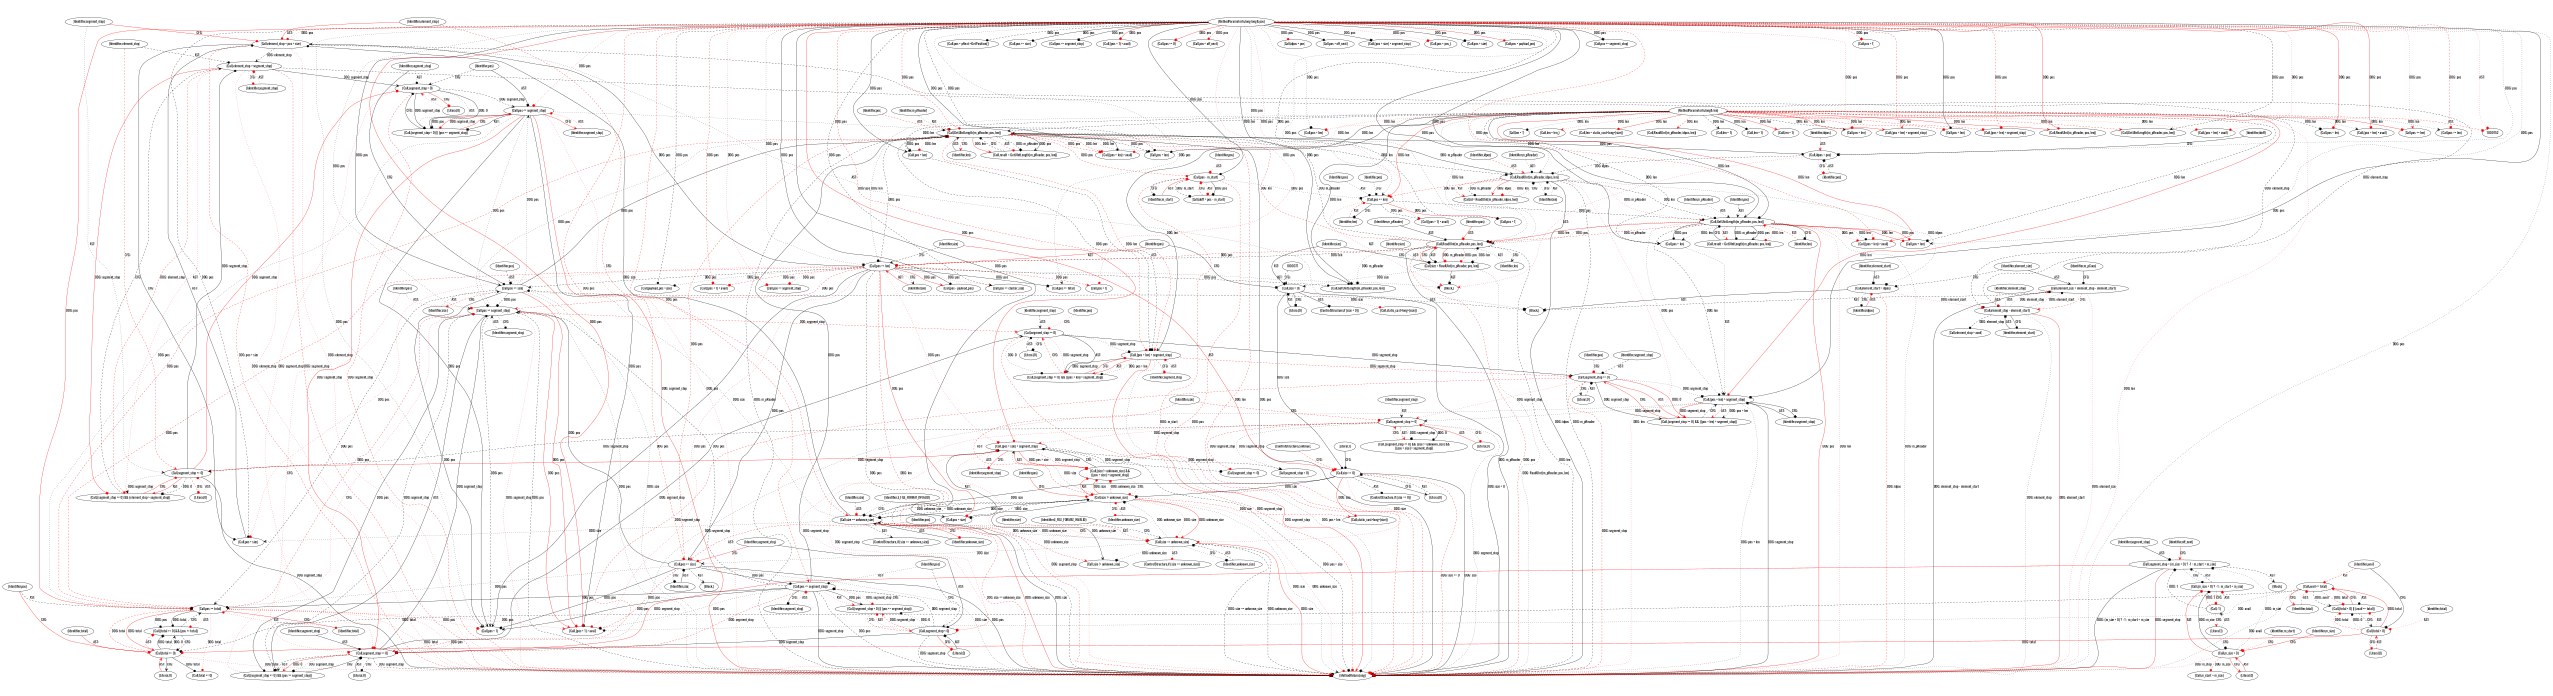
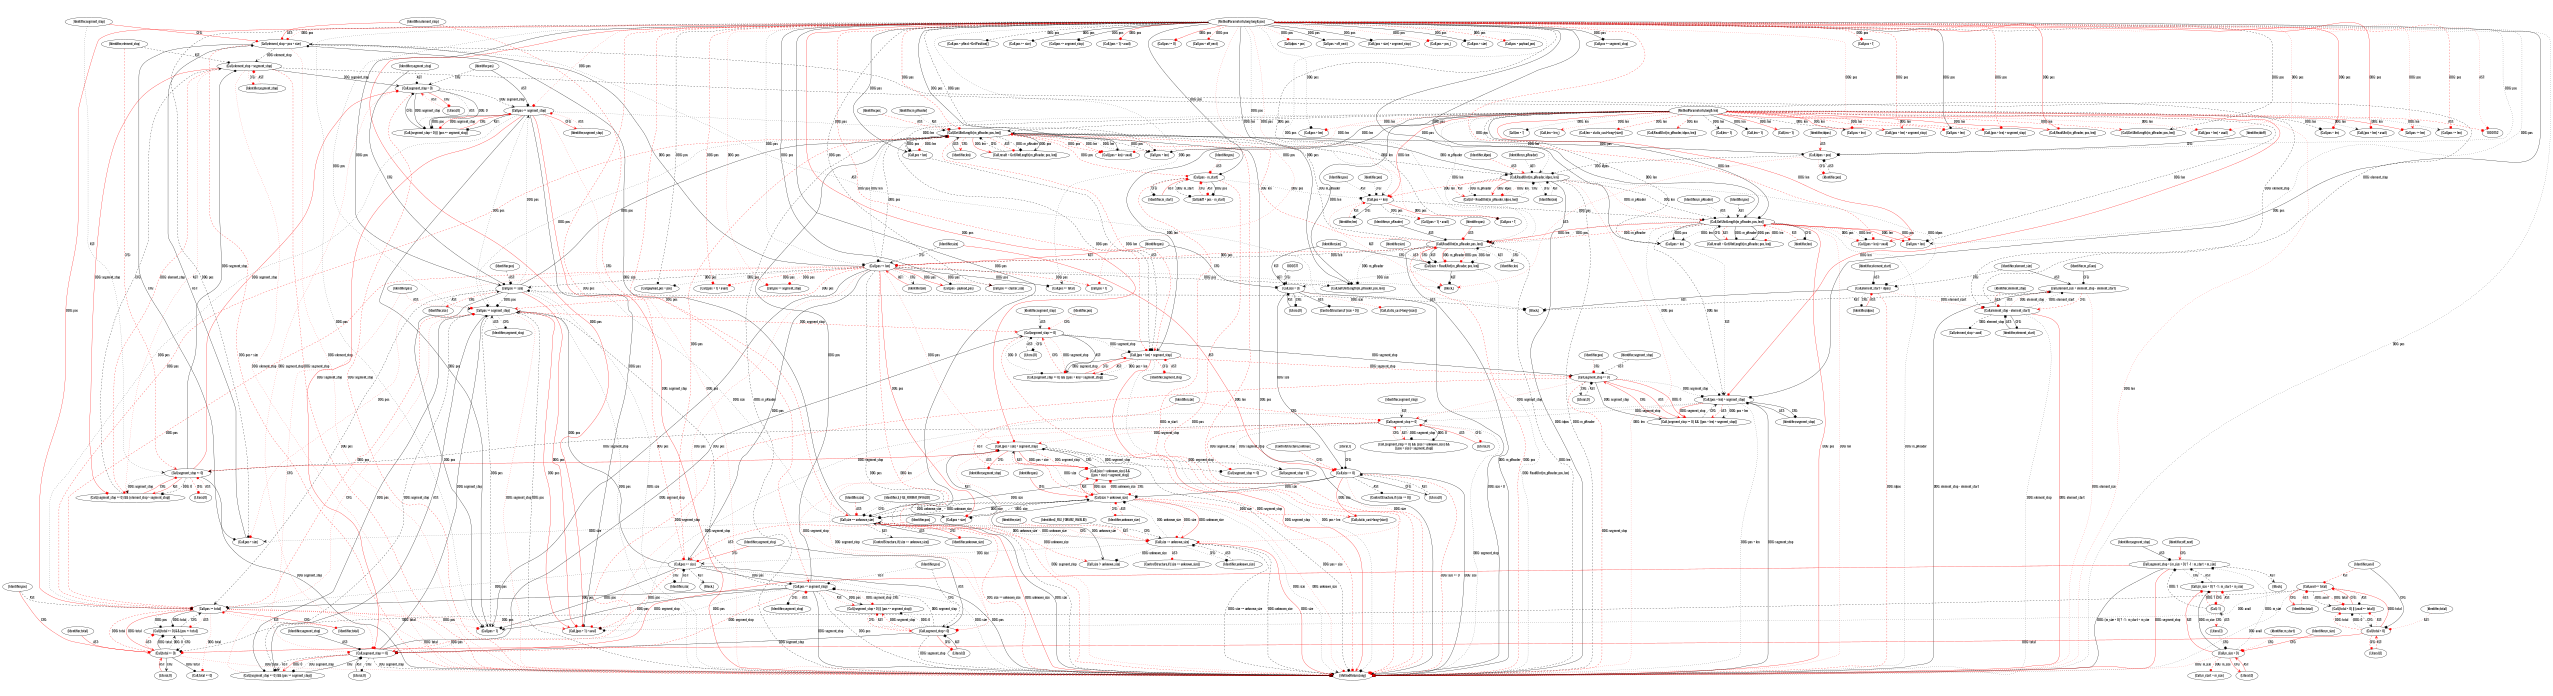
edge "(MethodParameterIn,long long& pos)" -> "(Call,pos = payload_pos)": style solid -> dashed
edge "(MethodParameterIn,long& len)" -> "(Call,len = static_cast<long>(size))": style solid -> dashed
edge "(Call,m_size < 0)" -> "(MethodReturn,long)": label "DDG: m_stop" -> "DDG: m_size"
